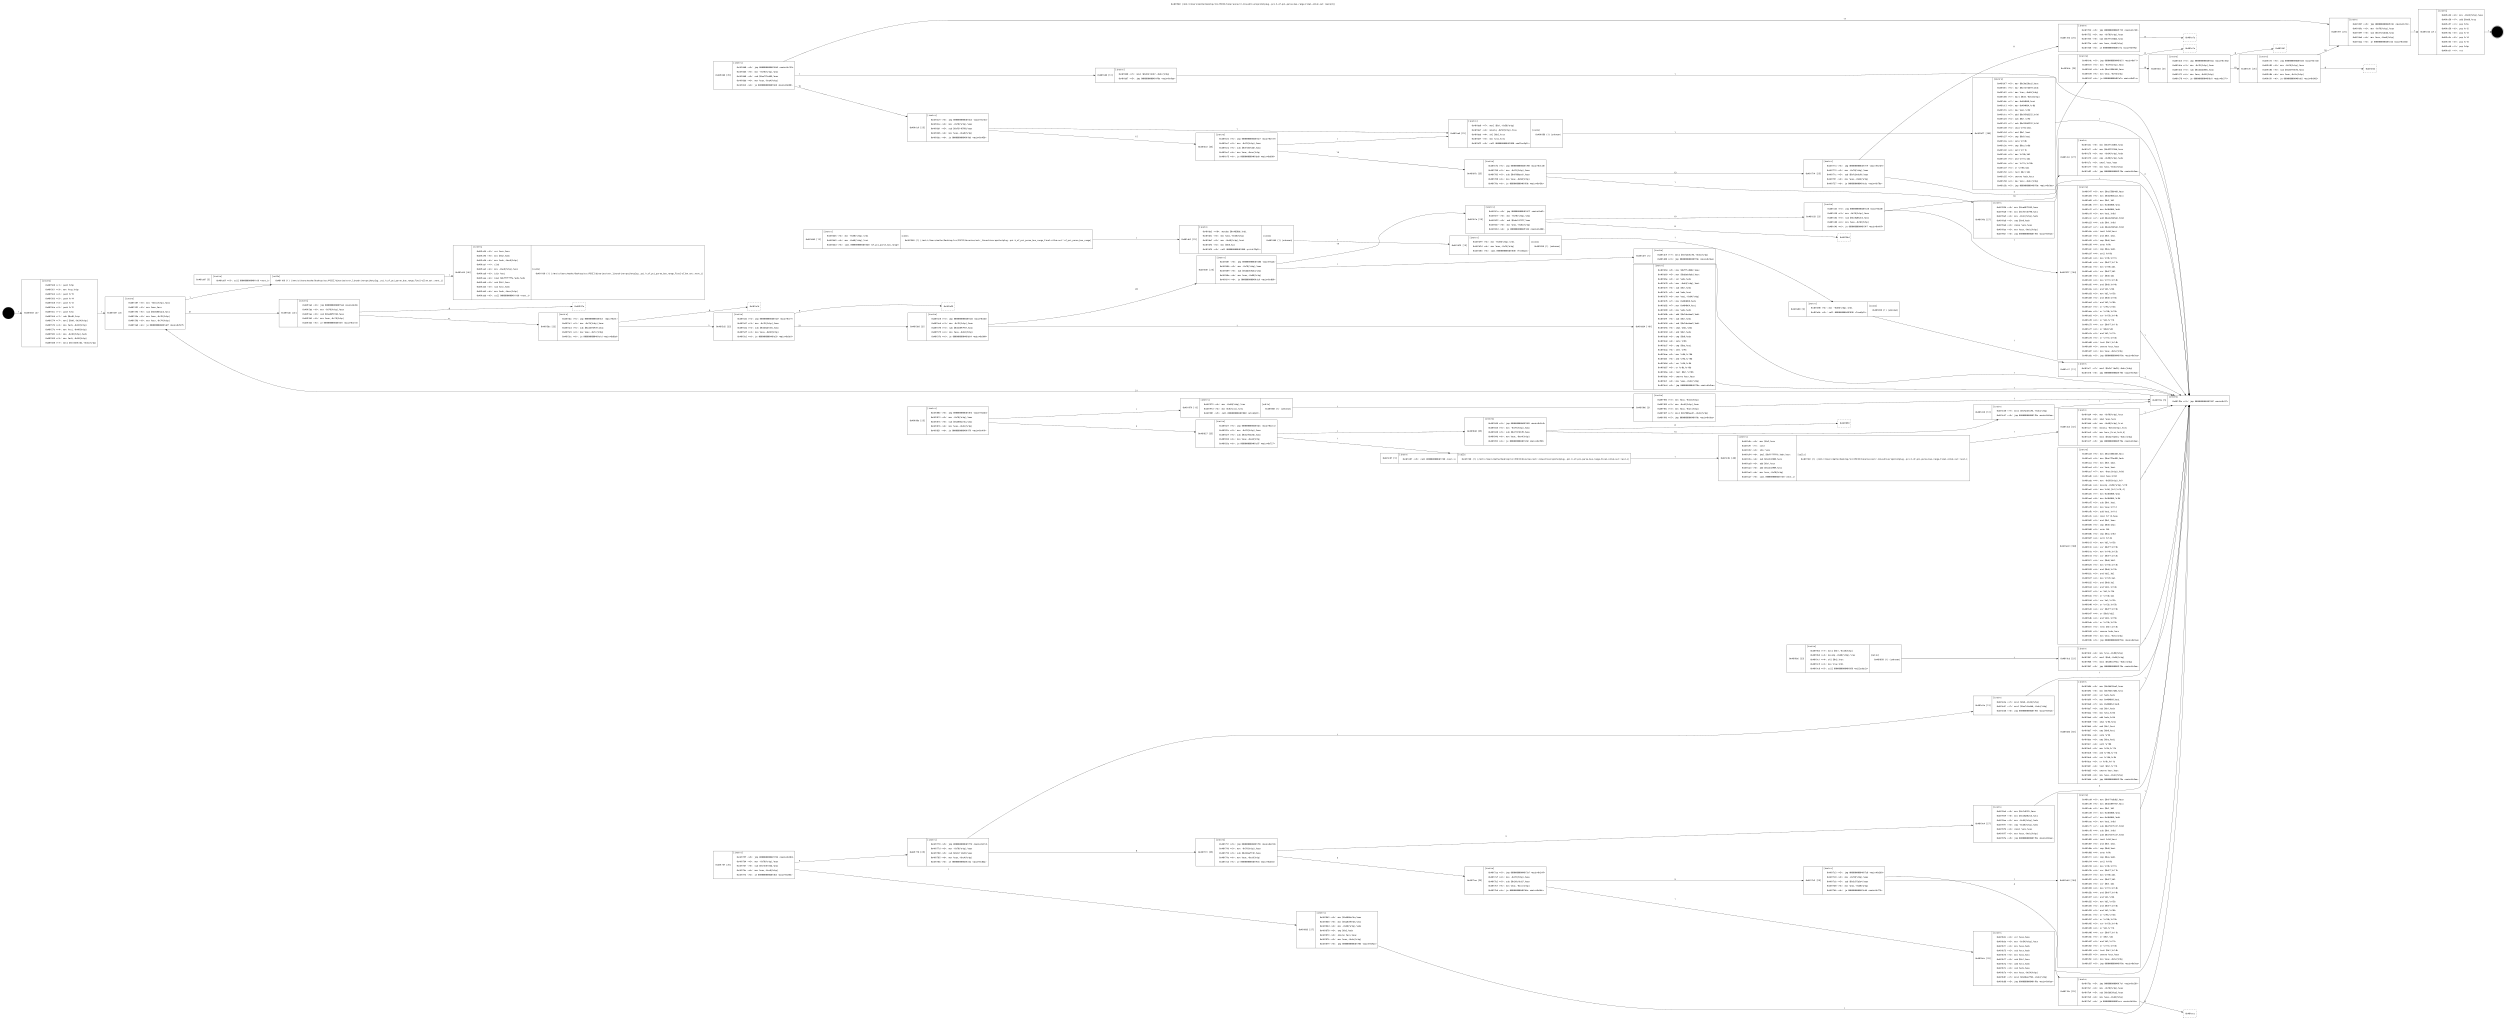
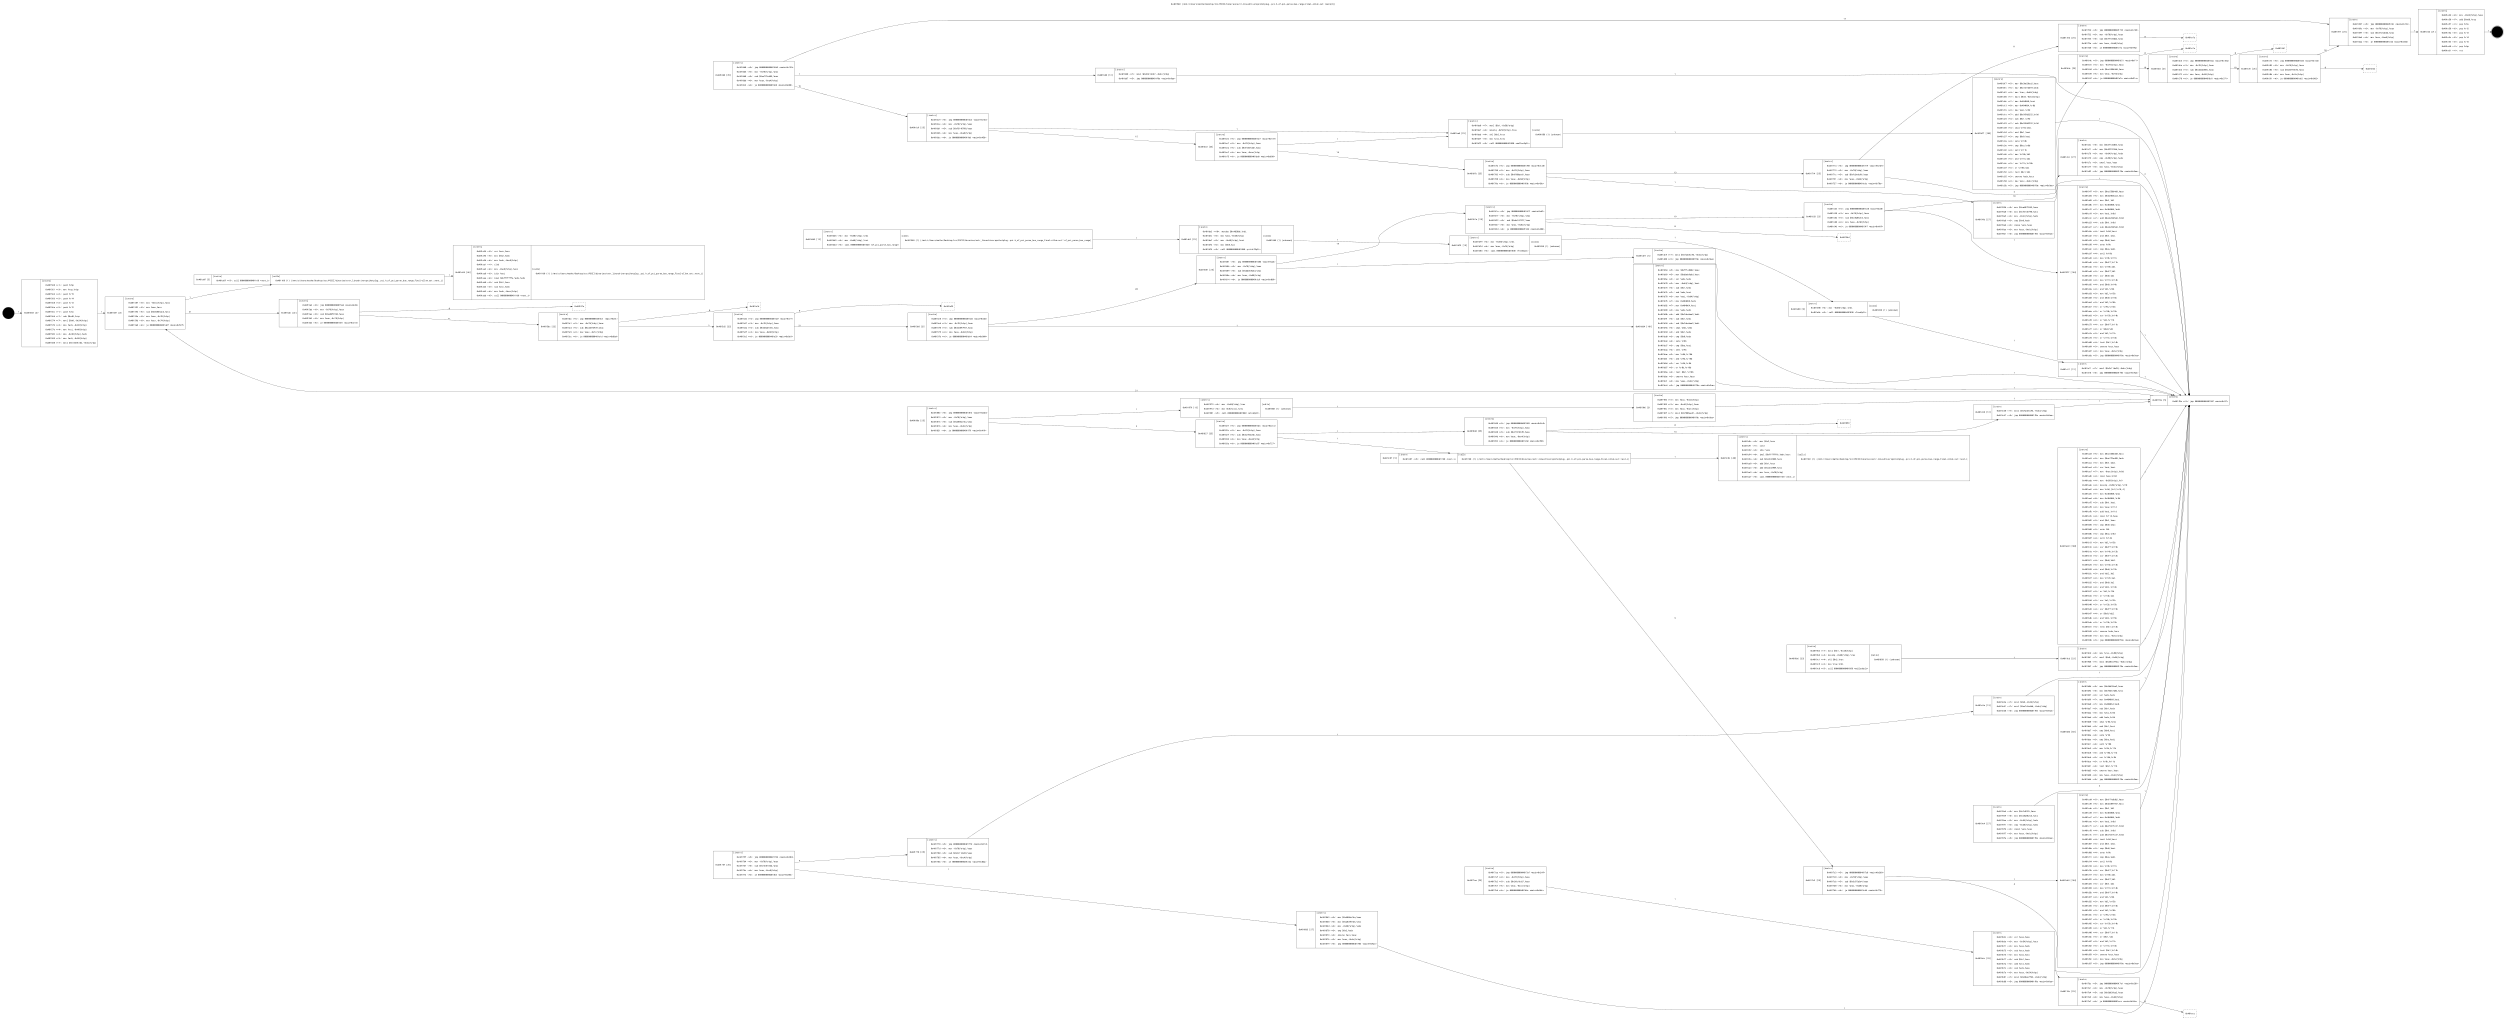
node "0x401cb4 [32]": removed
node "0x401791 [25]": removed
edge "0x4017aa [25]" -> "0x4017c3 [25]": now "0x401c87 [5]" -> "0x4017c3 [25]"
